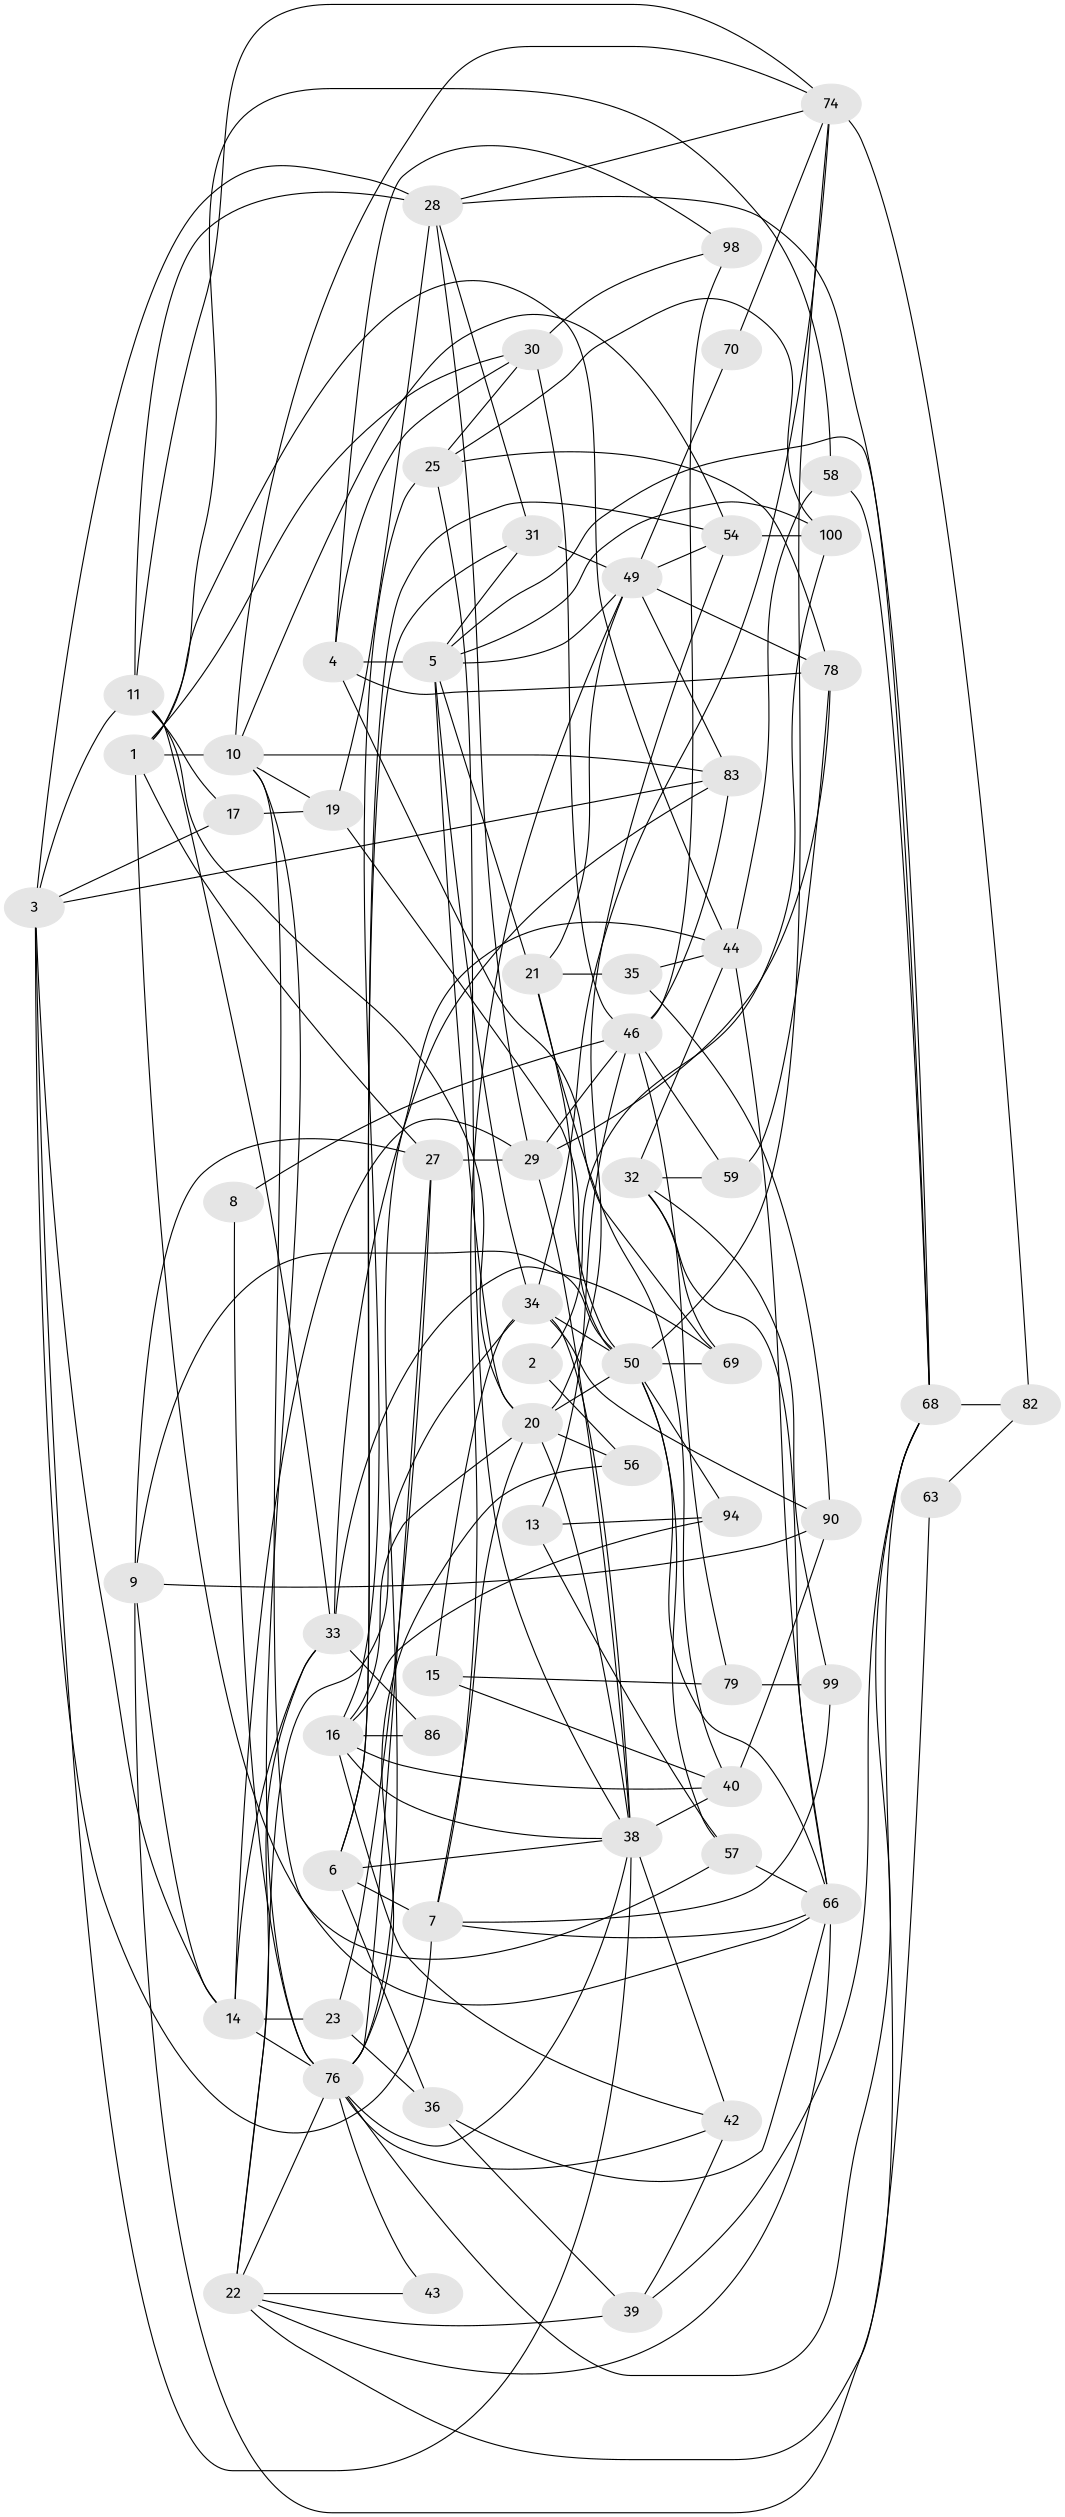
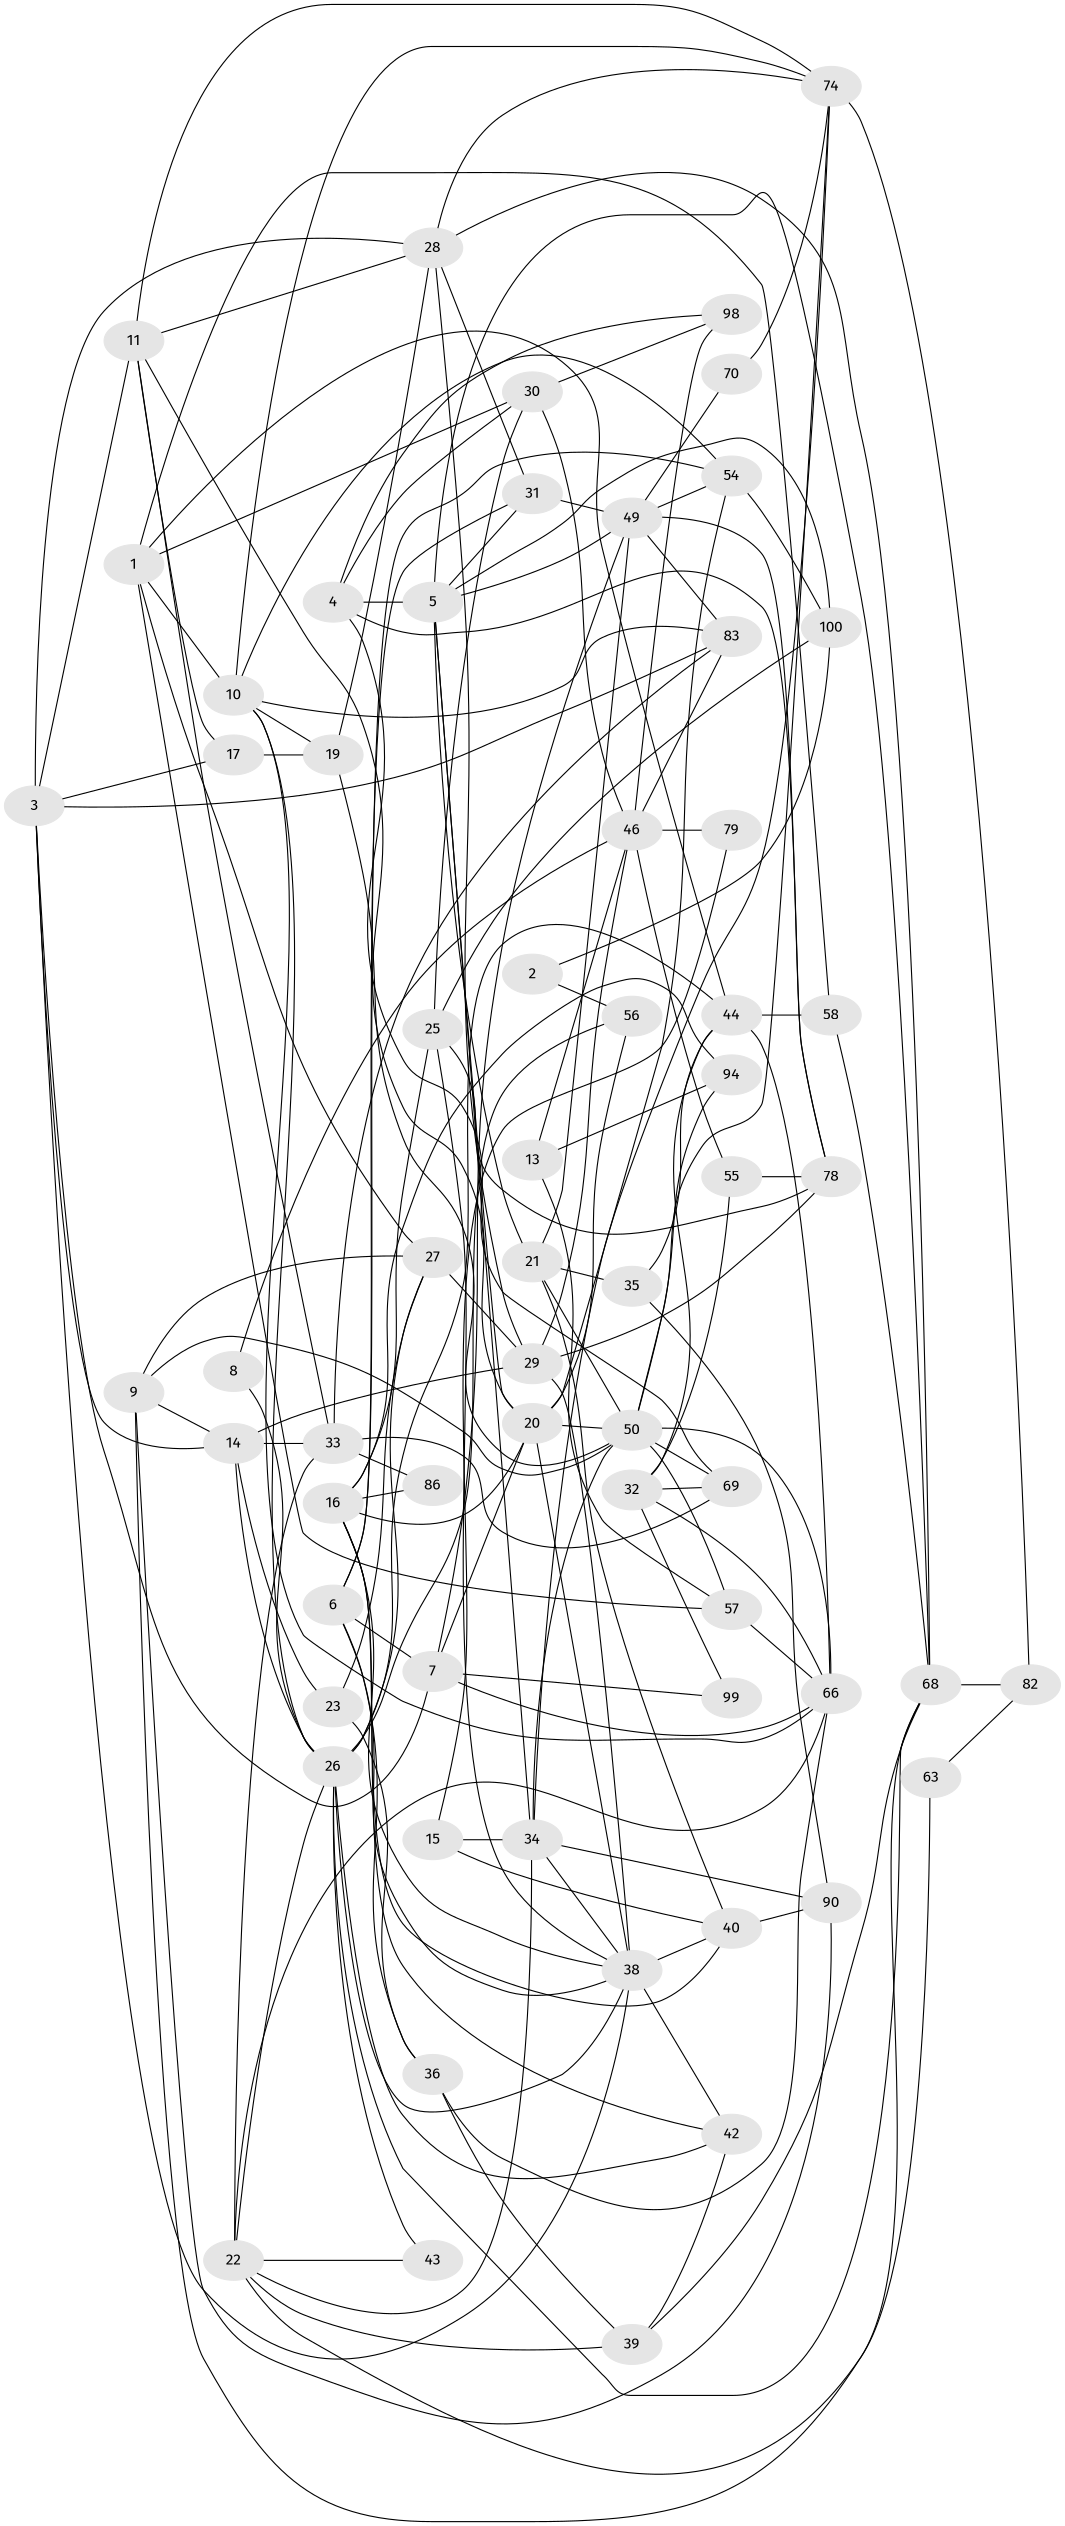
node "59": label "59" -> "55"
edge "79" -- "99": removed
node "76": label "76" -> "26"
